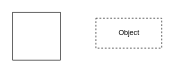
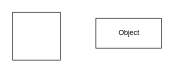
node "Object": style dashed -> solid
